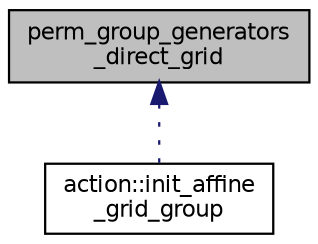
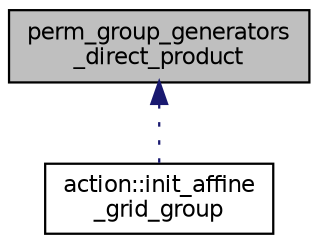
node "perm_group_generators _direct_grid": label "perm_group_generators _direct_grid" -> "perm_group_generators _direct_product"
